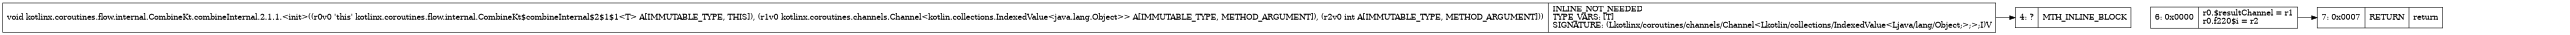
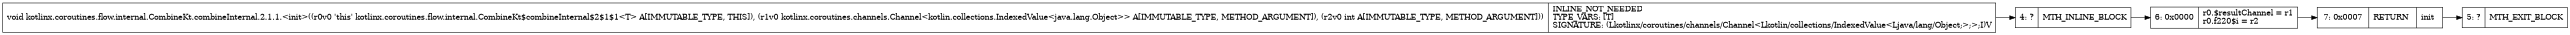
node "7: 0x0007": text "return" -> "init"
edge "4: ?" -> "6: 0x0000": added
node "5: ?": added
